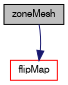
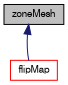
edge "zoneMesh" -> "flipMap": reversed
